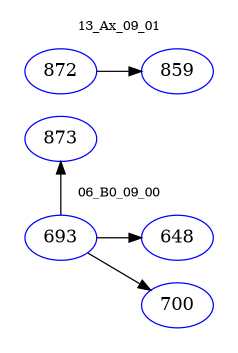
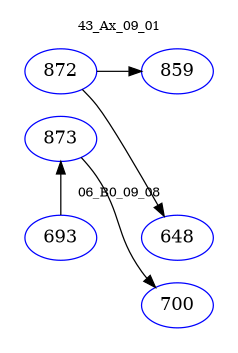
cluster "13_Ax_09_01": label "13_Ax_09_01" -> "43_Ax_09_01"
cluster "06_B0_09_00": label "06_B0_09_00" -> "06_B0_09_08"
edge "693" -> "648": now "872" -> "648"
edge "693" -> "700": now "873" -> "700"
